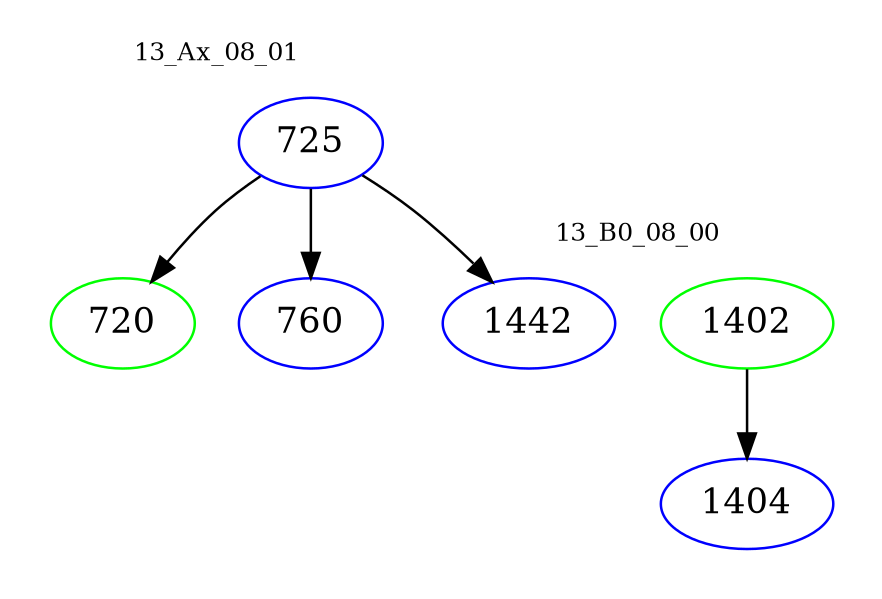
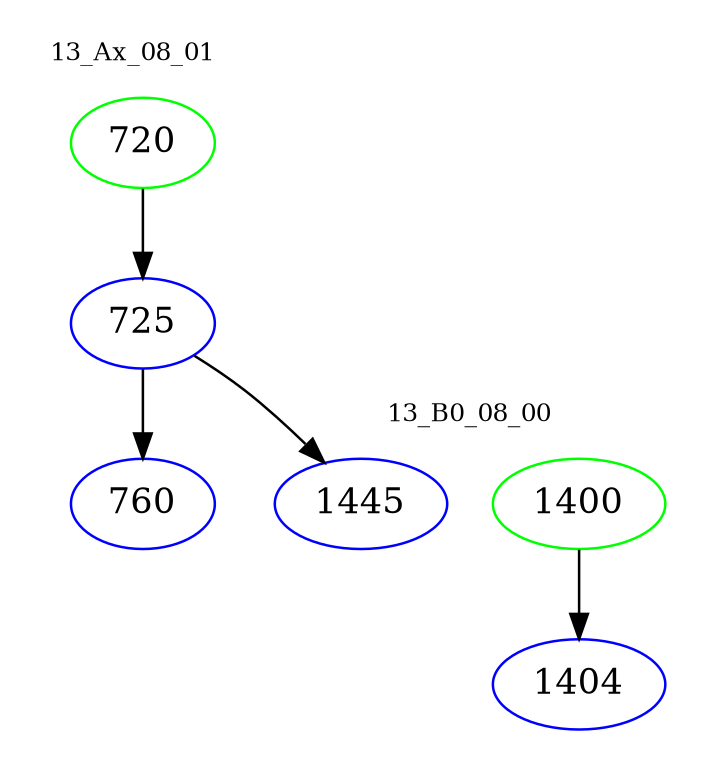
edge "725" -> "720": reversed
node "1442": label "1442" -> "1445"
node "1402": label "1402" -> "1400"
